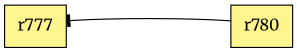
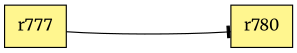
edge "r780" -> "r777": reversed
